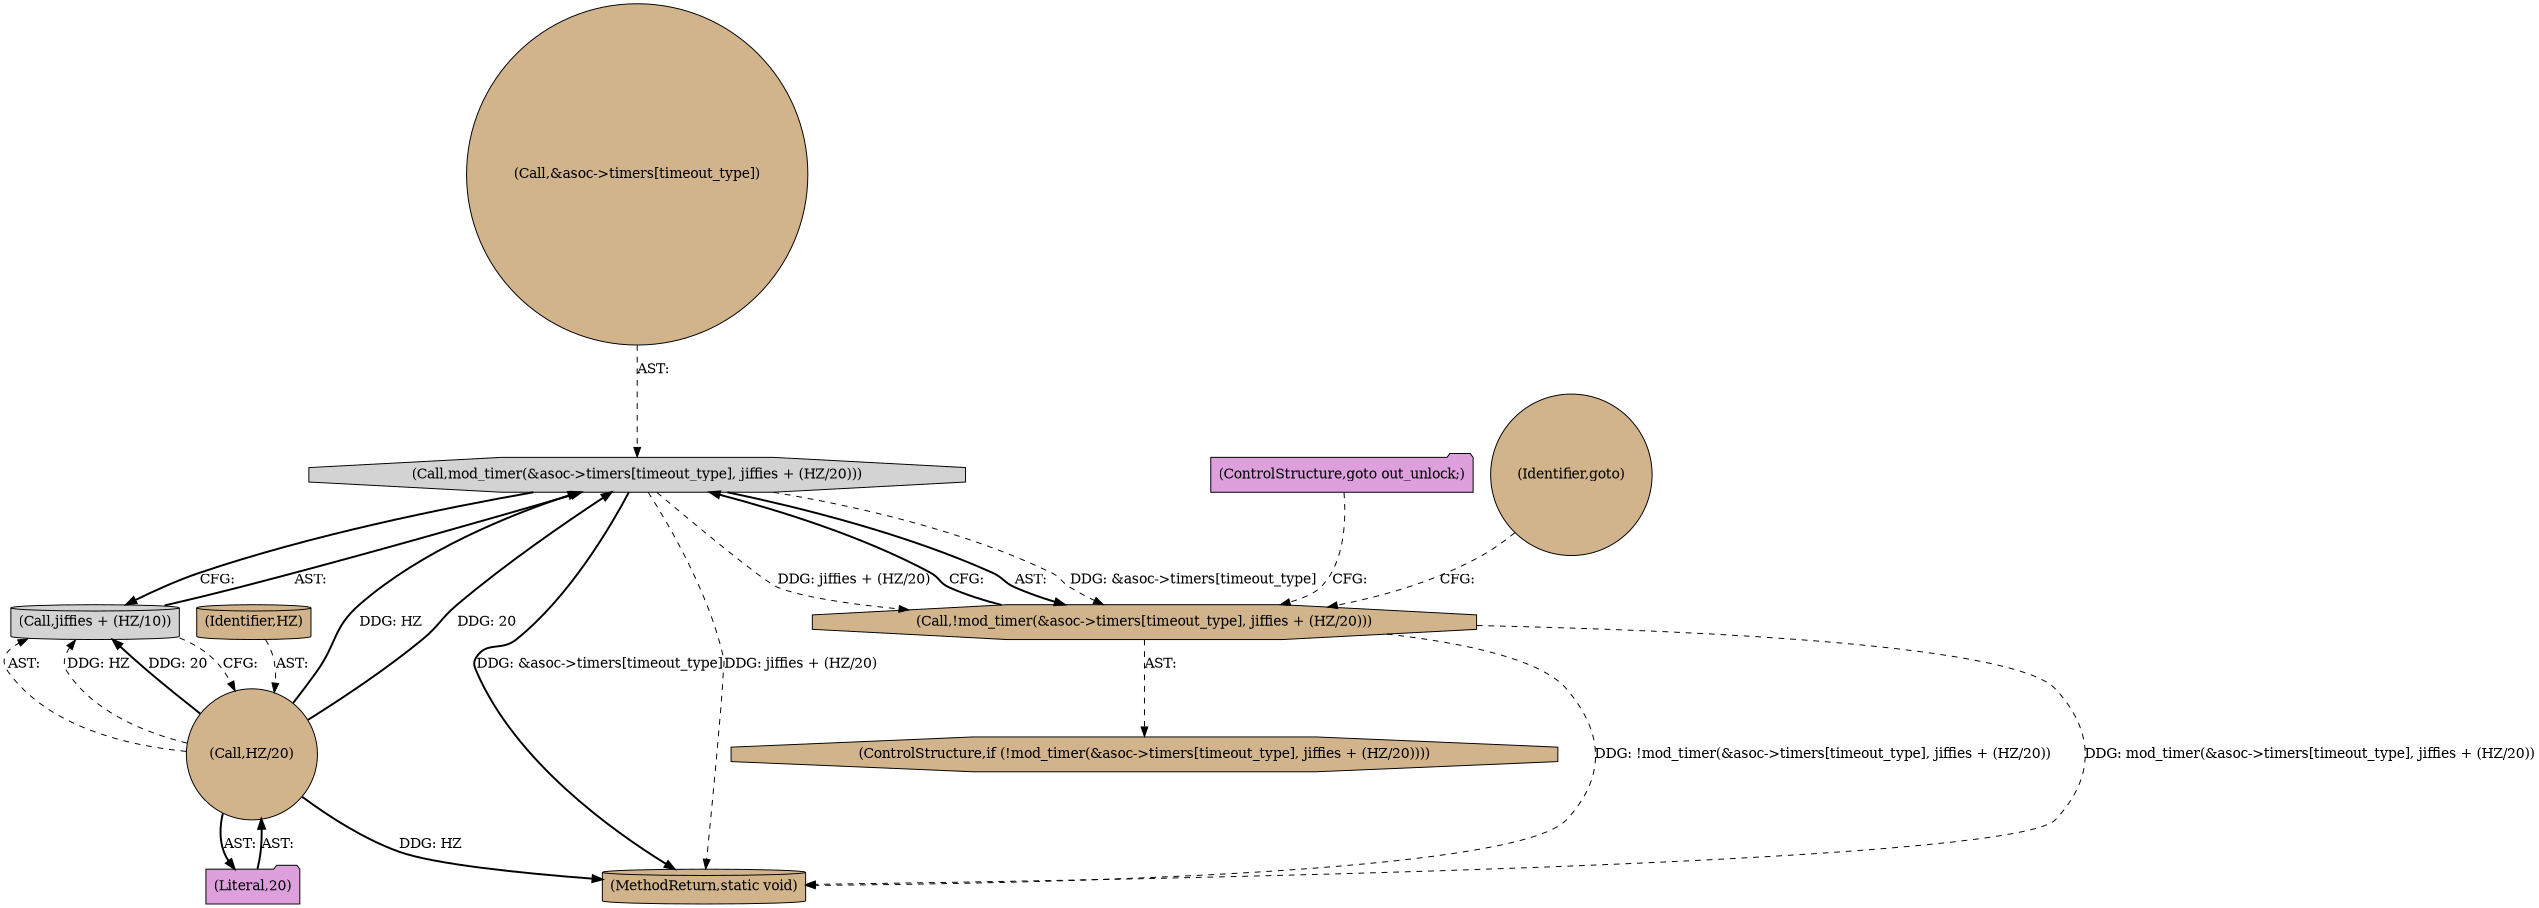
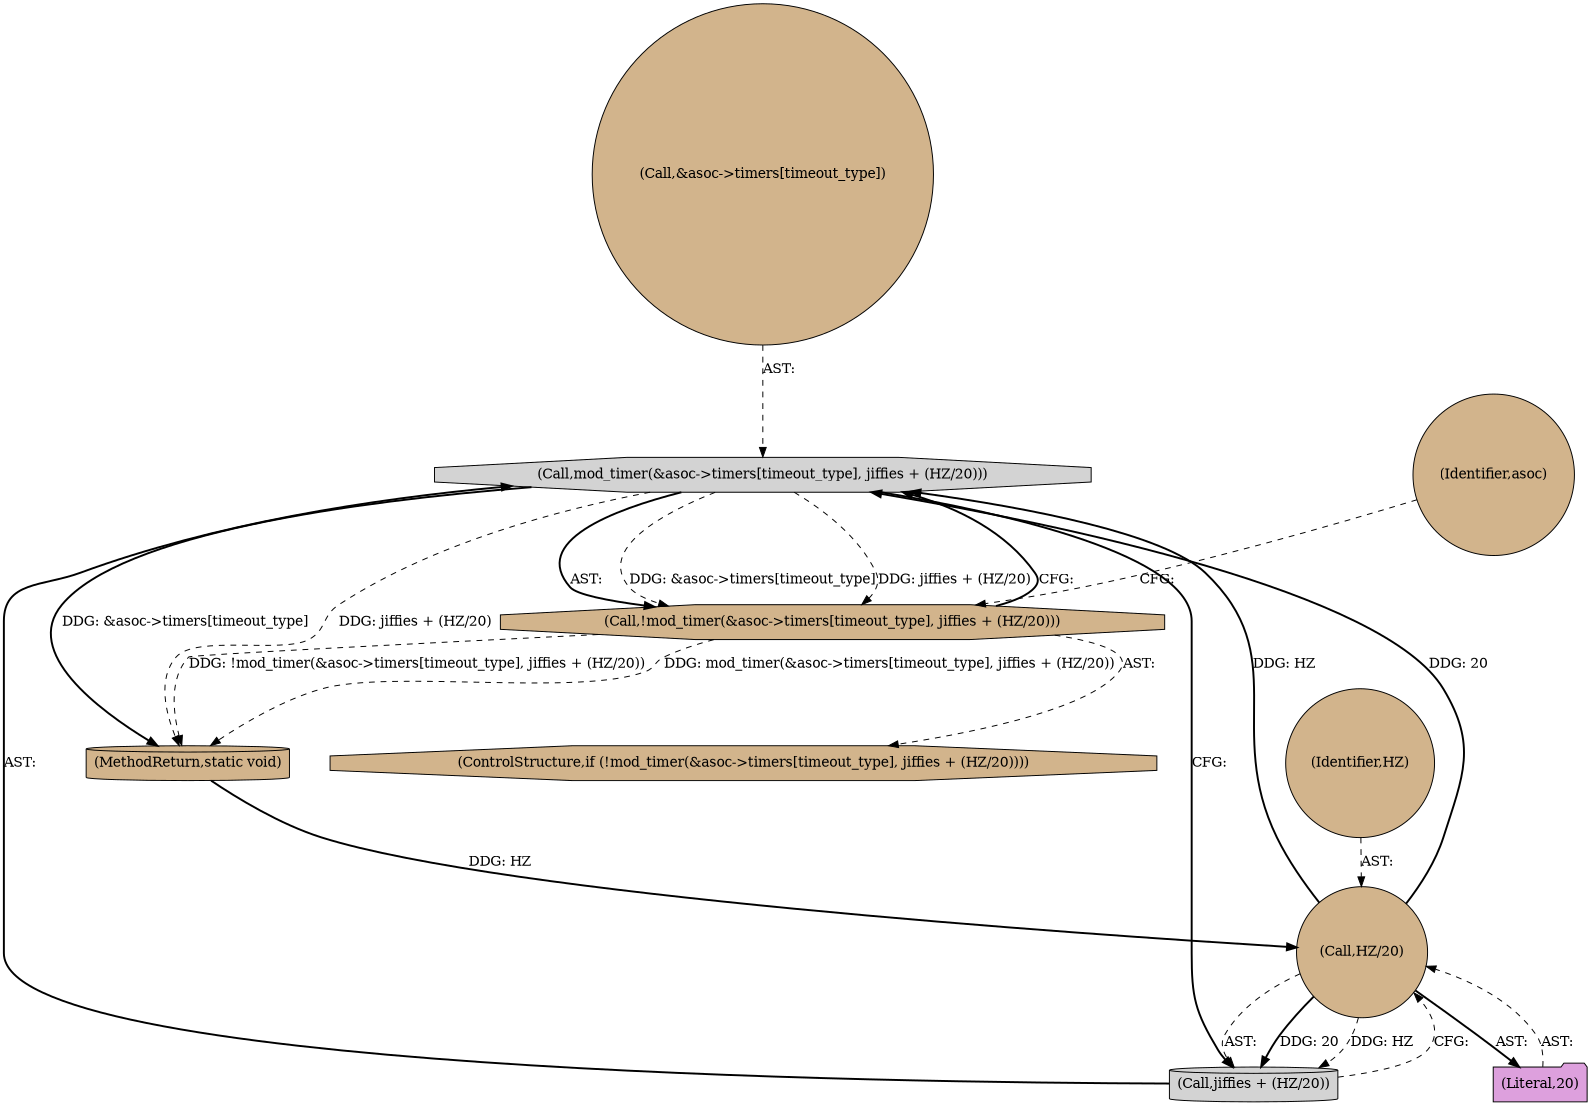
node "(ControlStructure,goto out_unlock;)": removed
node "(Identifier,goto)": label "(Identifier,goto)" -> "(Identifier,asoc)"
node "(Call,jiffies + (HZ/10))": label "(Call,jiffies + (HZ/10))" -> "(Call,jiffies + (HZ/20))"
node "(Identifier,HZ)": shape cylinder -> circle
edge "(Literal,20)" -> "(Call,HZ/20)": style bold -> dashed
edge "(Call,HZ/20)" -> "(MethodReturn,static void)": reversed
